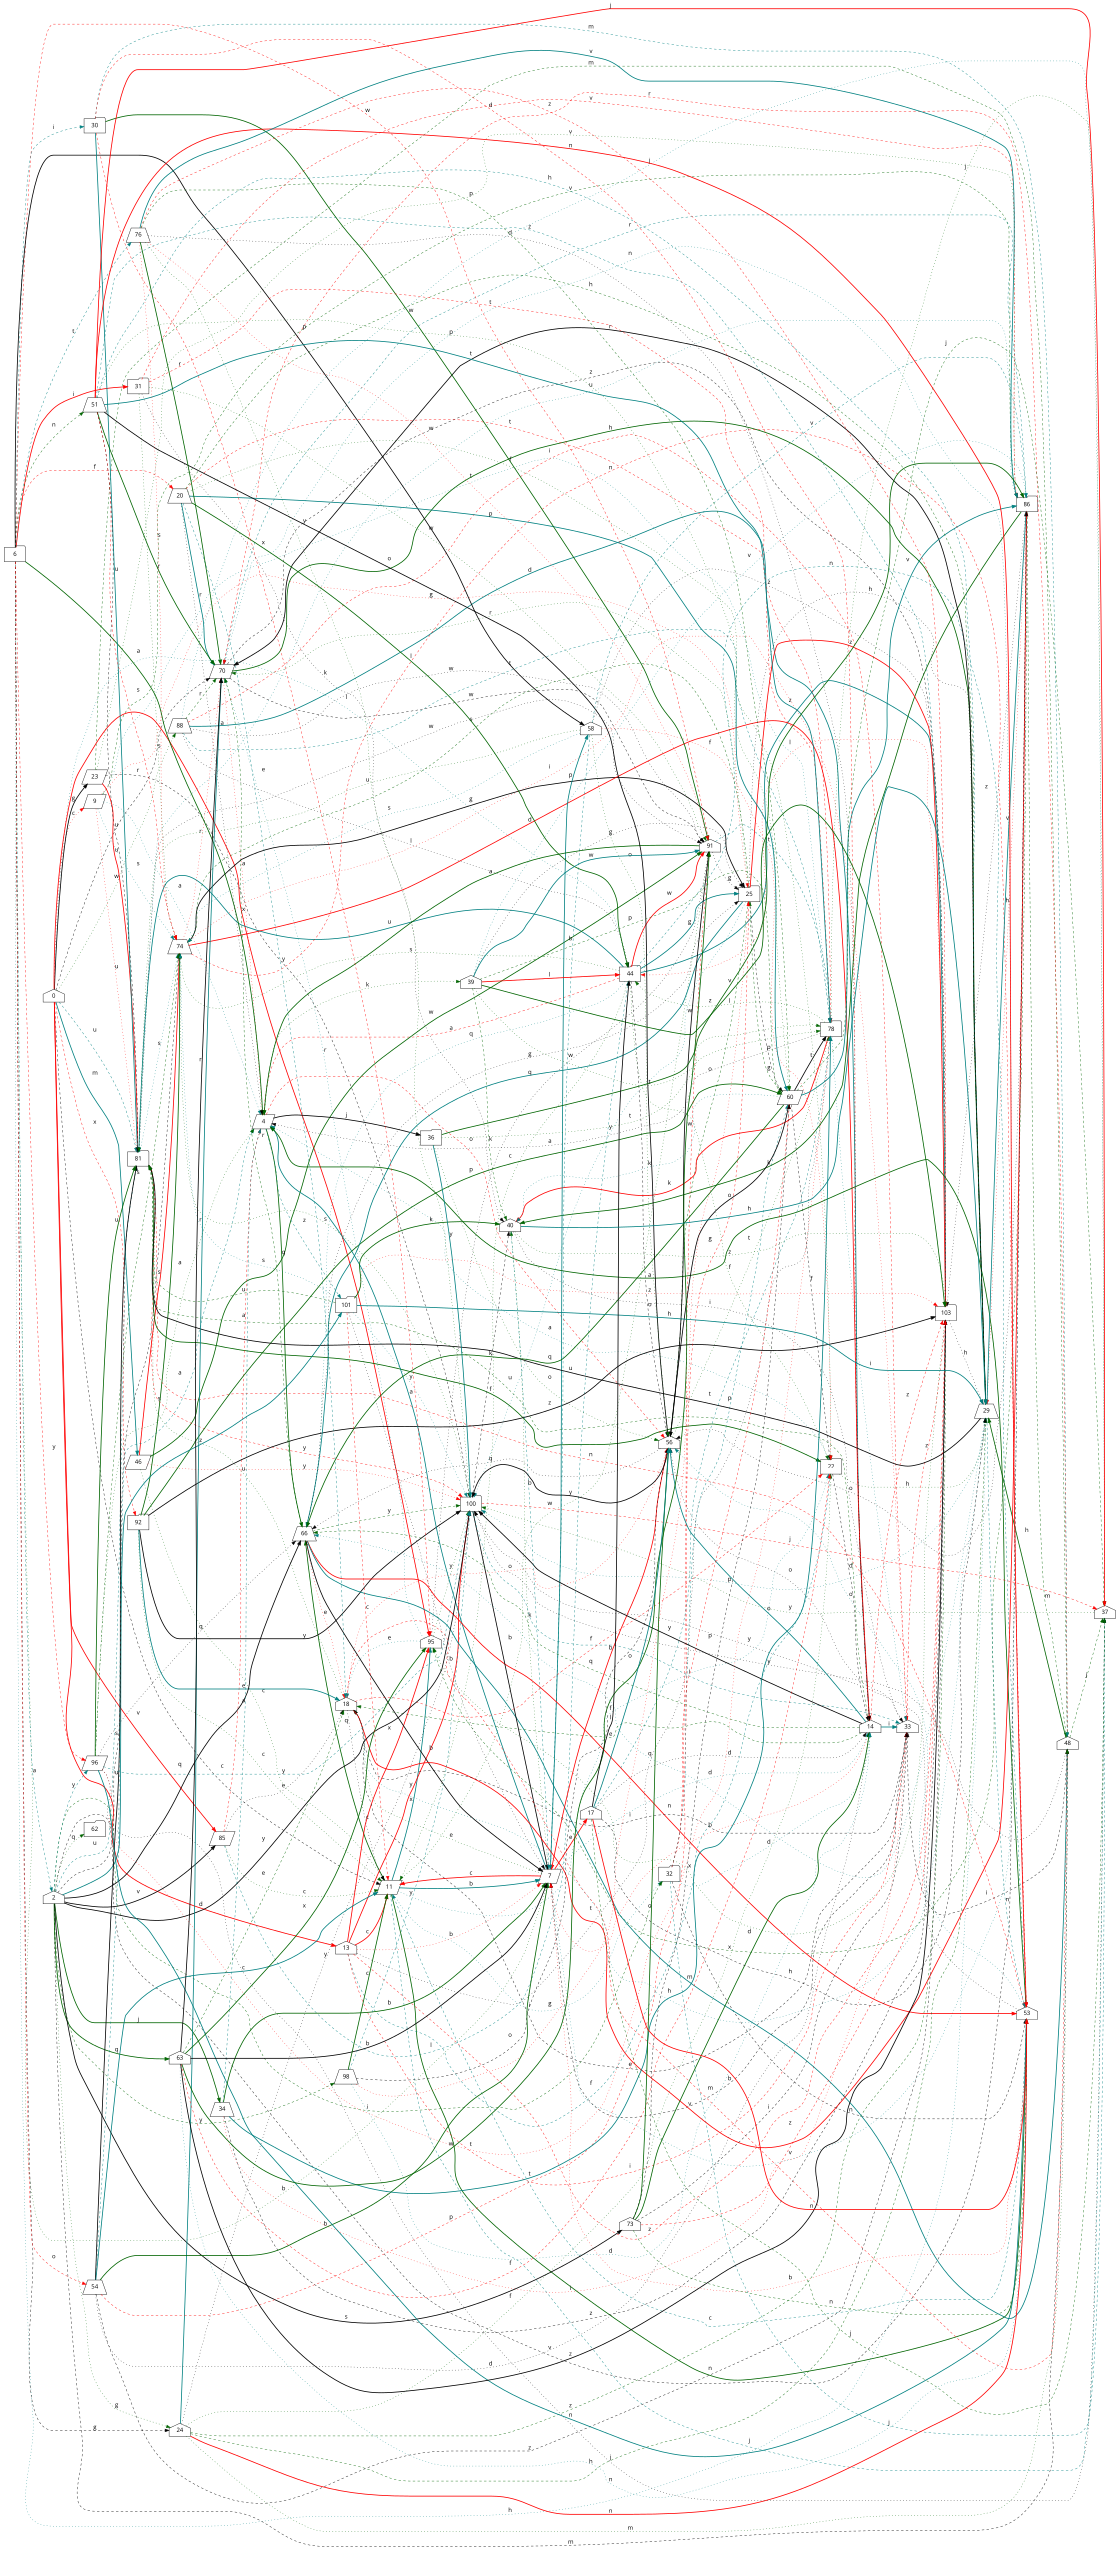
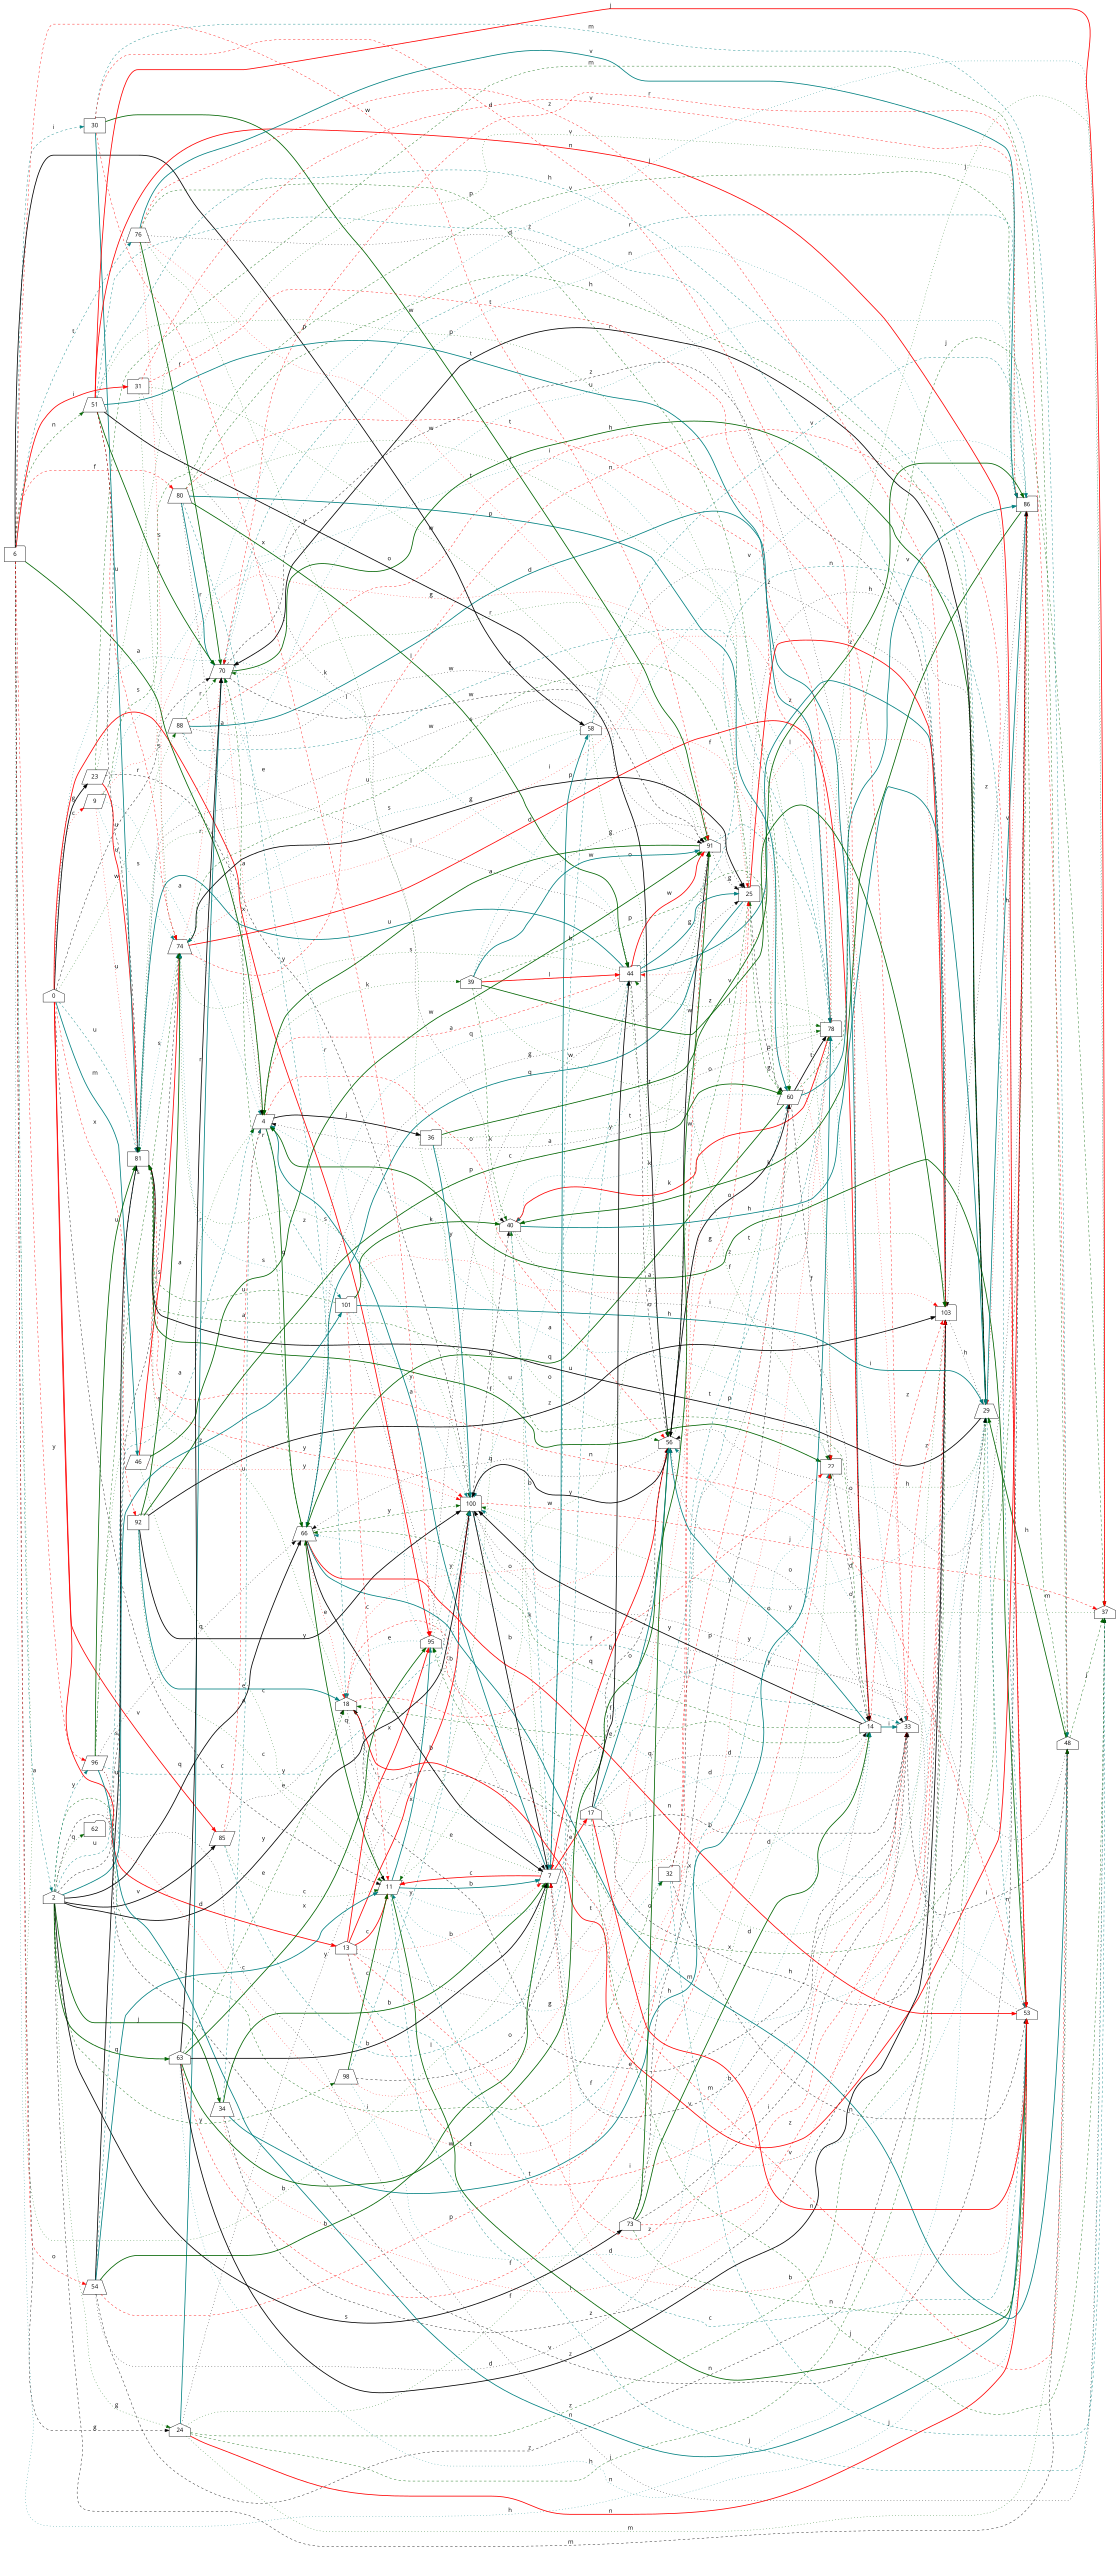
node "20": label "20" -> "80"
edge "29" -> "100": label "p" -> "y"
